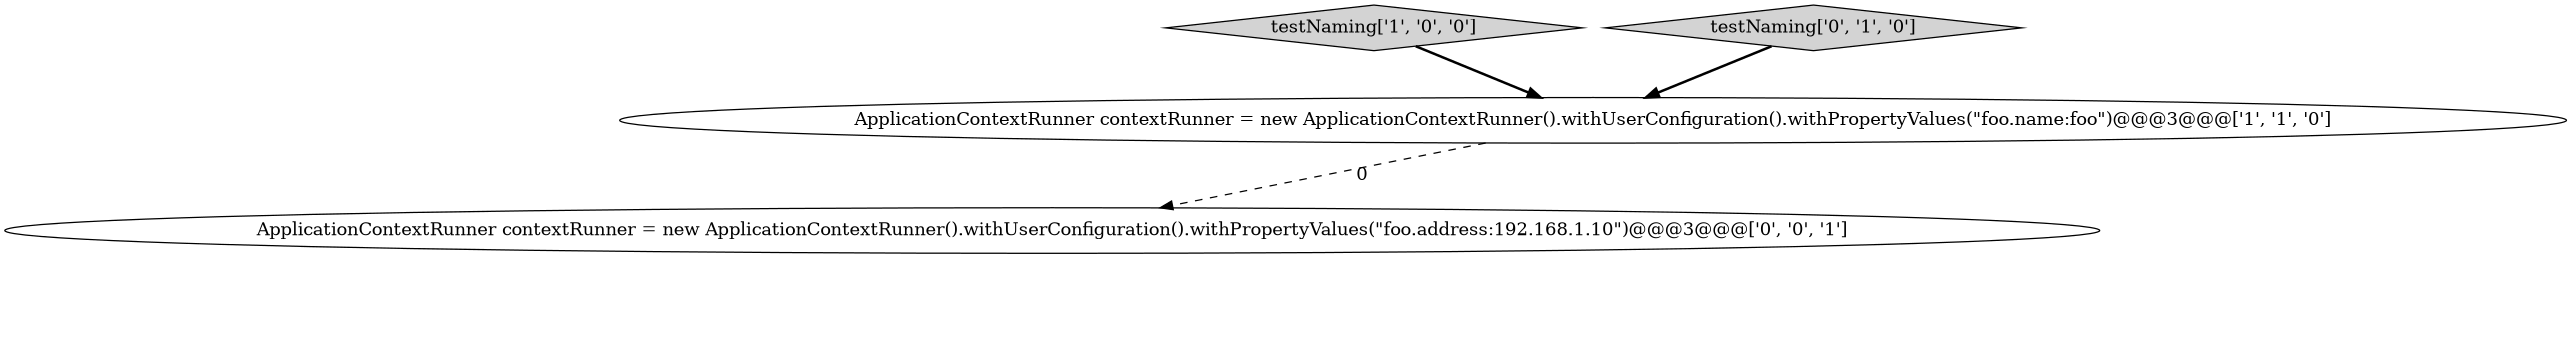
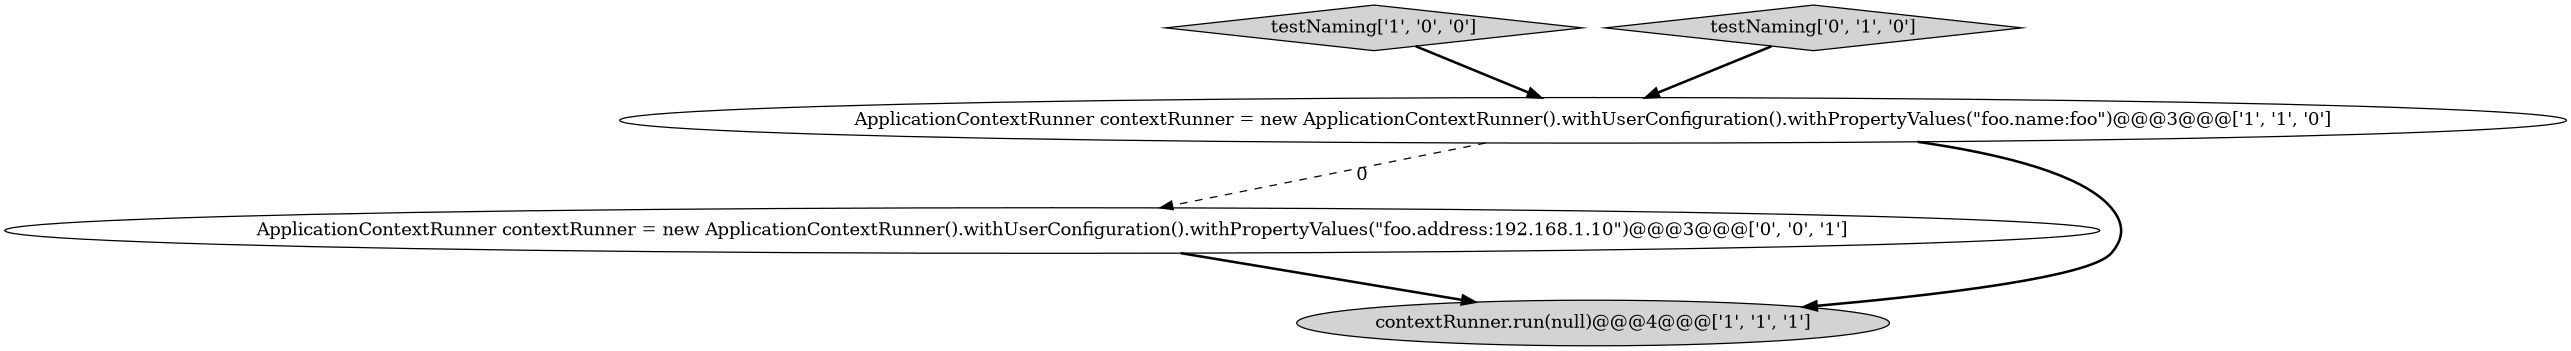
node "contextRunner.run(null)@@@4@@@['1', '1', '1']": added
